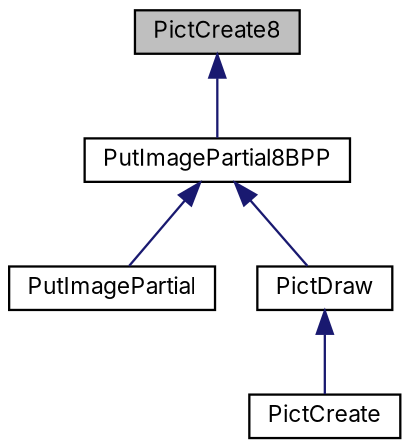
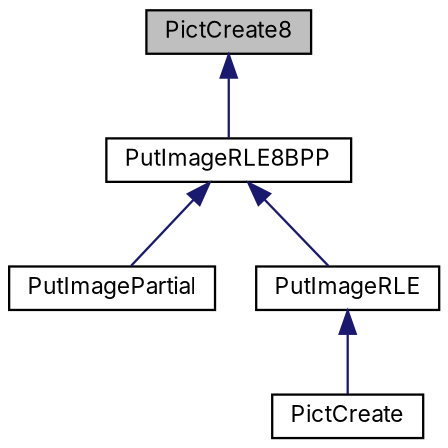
node "PutImagePartial8BPP": label "PutImagePartial8BPP" -> "PutImageRLE8BPP"
node "PictDraw": label "PictDraw" -> "PutImageRLE"
